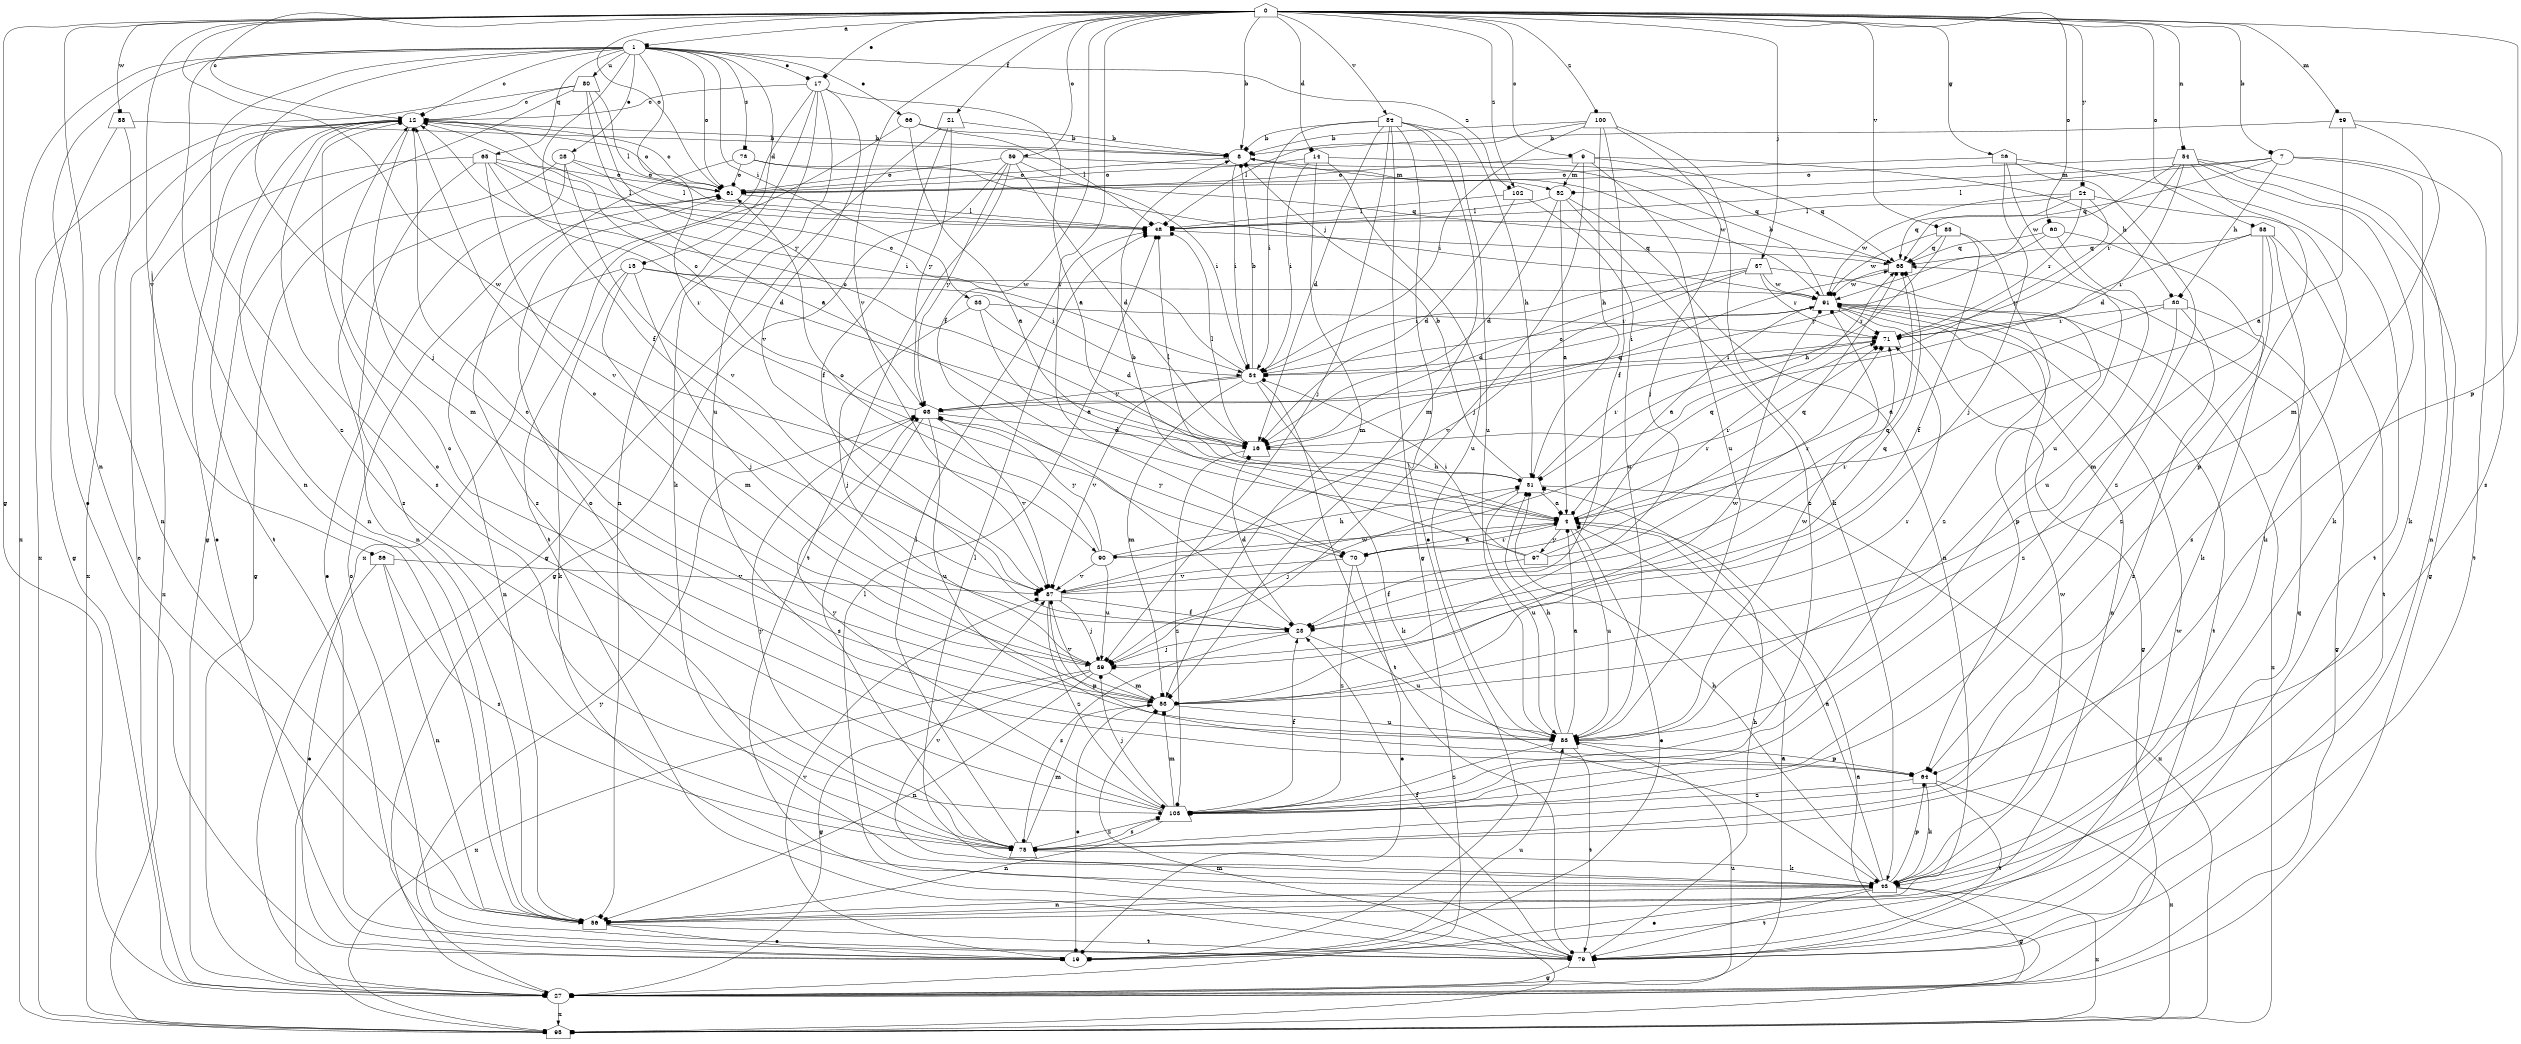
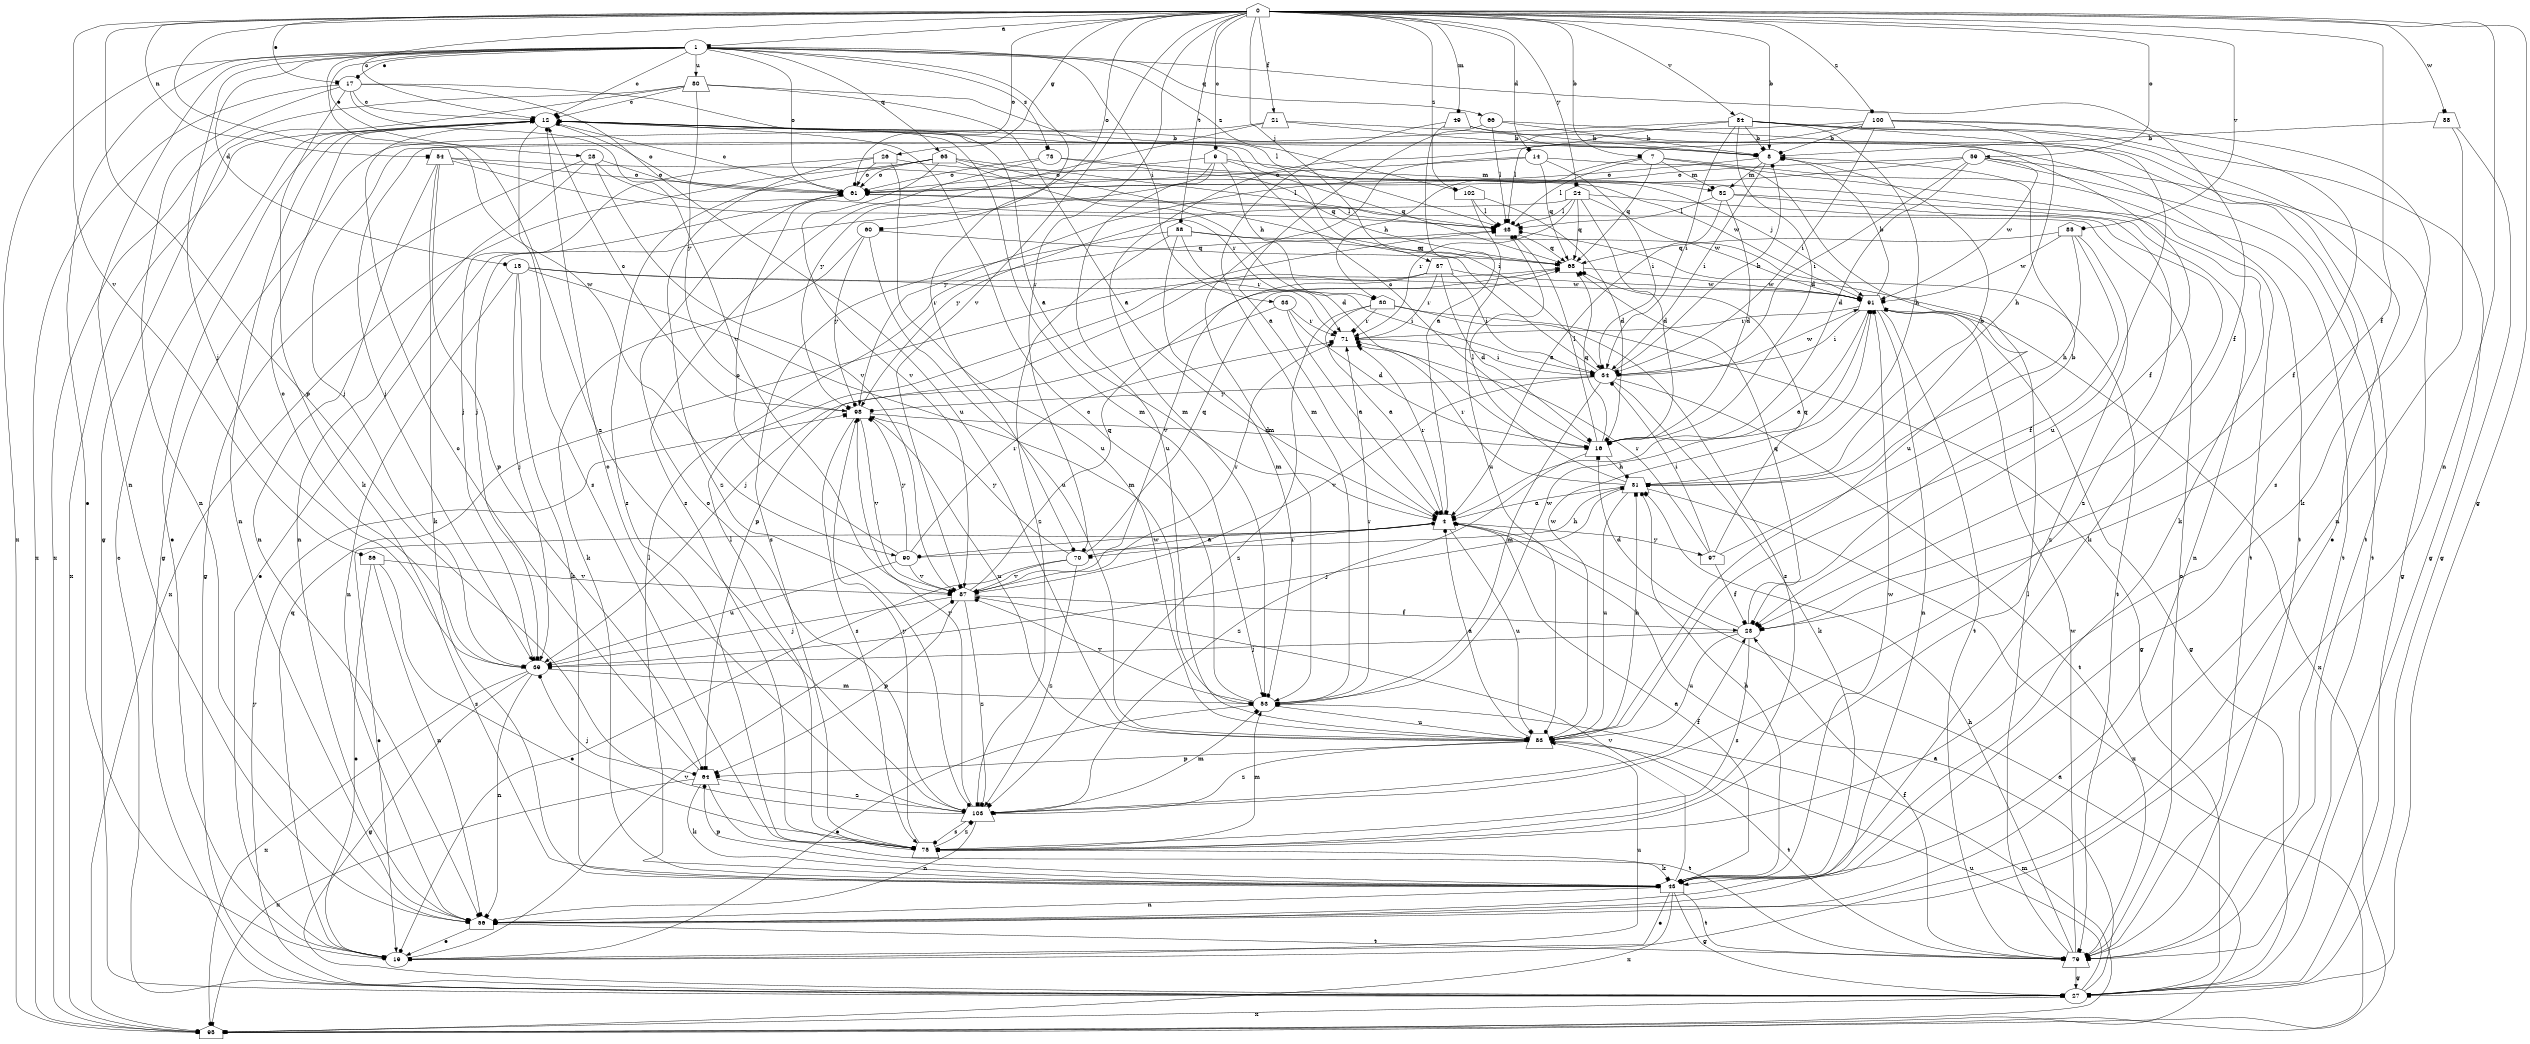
edge "1" -> "66": label "e" -> "q"
edge "0" -> "58": label "o" -> "t"
node "14": shape house -> ellipse
edge "34" -> "91": label "c" -> "w"
edge "54" -> "16": now "24" -> "16"
edge "85" -> "103": now "85" -> "75"
node "64": shape house -> trapezium
edge "54" -> "27": removed, label "g"
